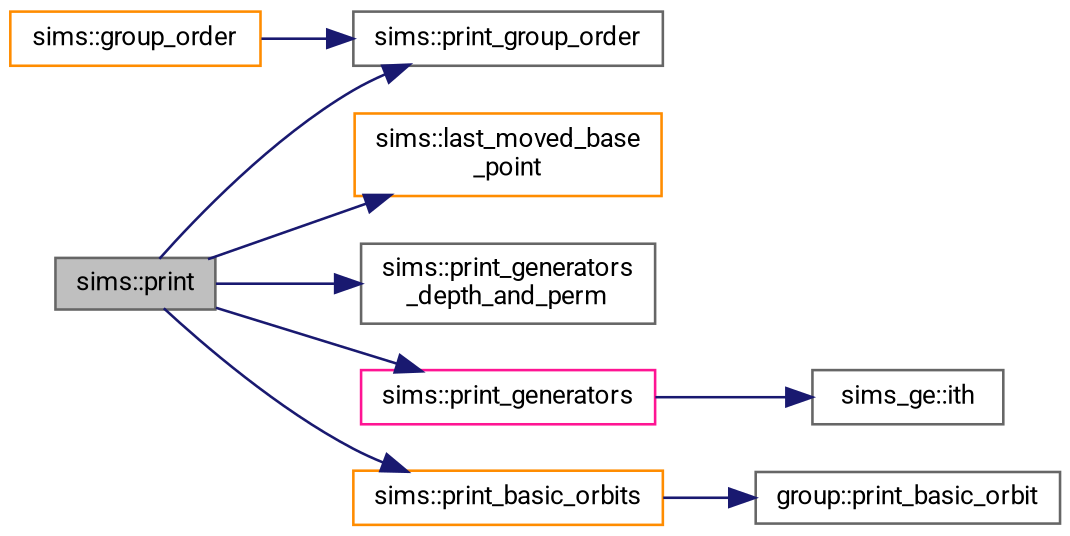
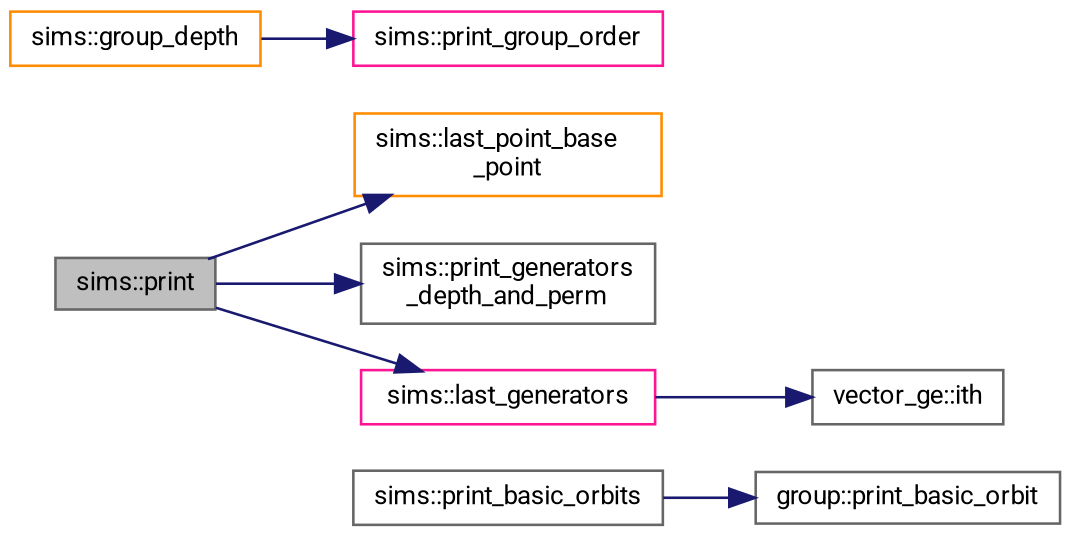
node "sims::group_order": label "sims::group_order" -> "sims::group_depth"
node "sims::print_group_order": color gray40 -> deeppink
node "sims::last_moved_base _point": label "sims::last_moved_base _point" -> "sims::last_point_base _point"
edge "sims::print" -> "sims::print_group_order": removed
edge "sims::print" -> "sims::print_basic_orbits": removed
node "sims::print_generators": label "sims::print_generators" -> "sims::last_generators"
node "sims_ge::ith": label "sims_ge::ith" -> "vector_ge::ith"
node "sims::print_basic_orbits": color darkorange -> gray40
